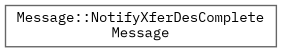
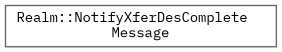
node "Message::NotifyXferDesComplete Message": label "Message::NotifyXferDesComplete Message" -> "Realm::NotifyXferDesComplete Message"
